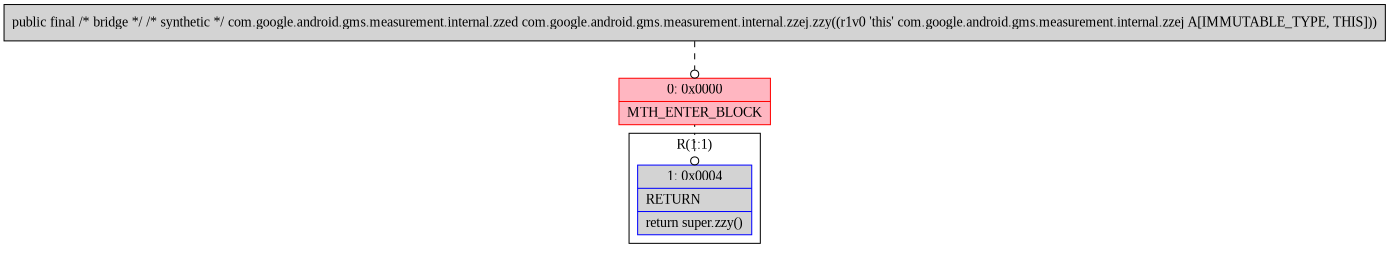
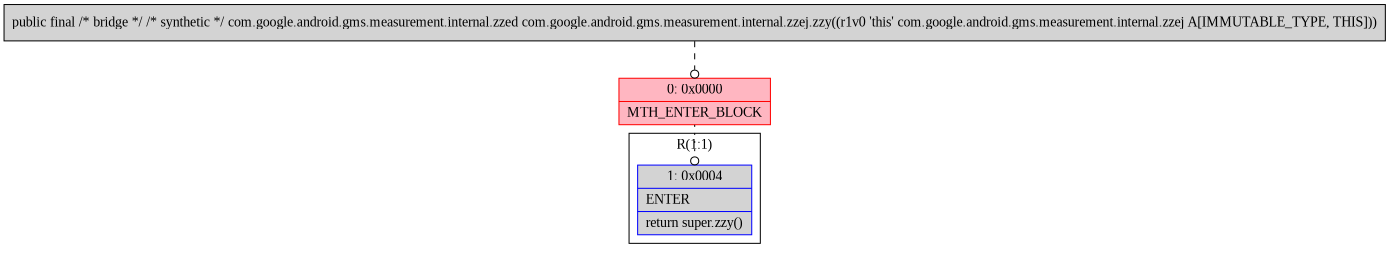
node "1: 0x0004": text "RETURN" -> "ENTER"
